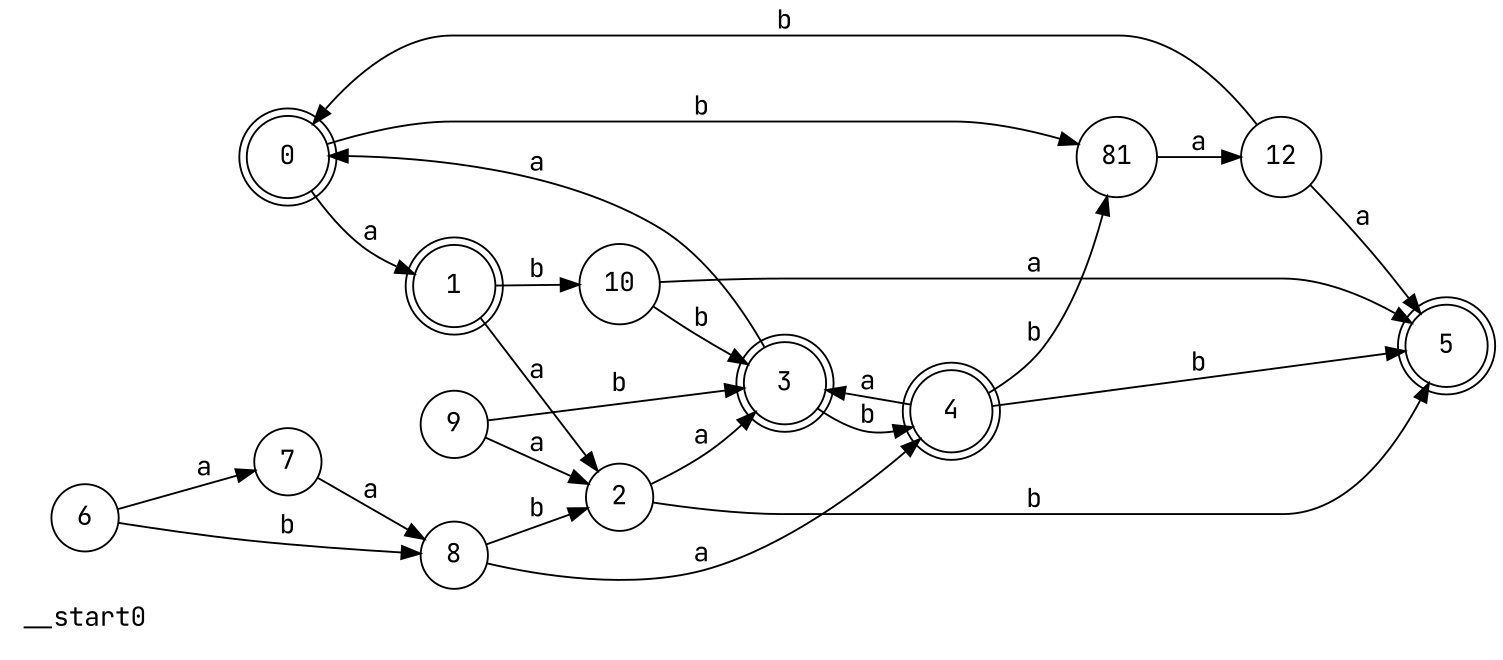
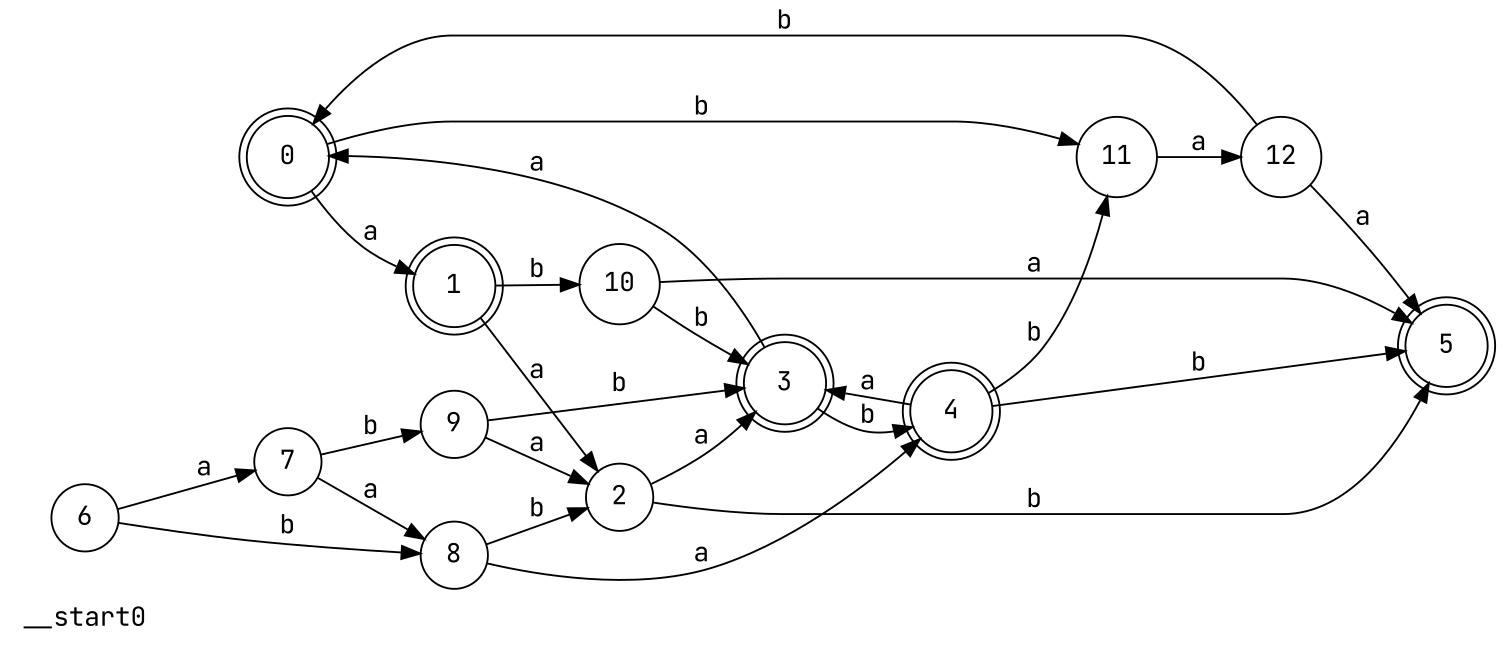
node "81": label "81" -> "11"
edge "7" -> "9": added, label "b"
